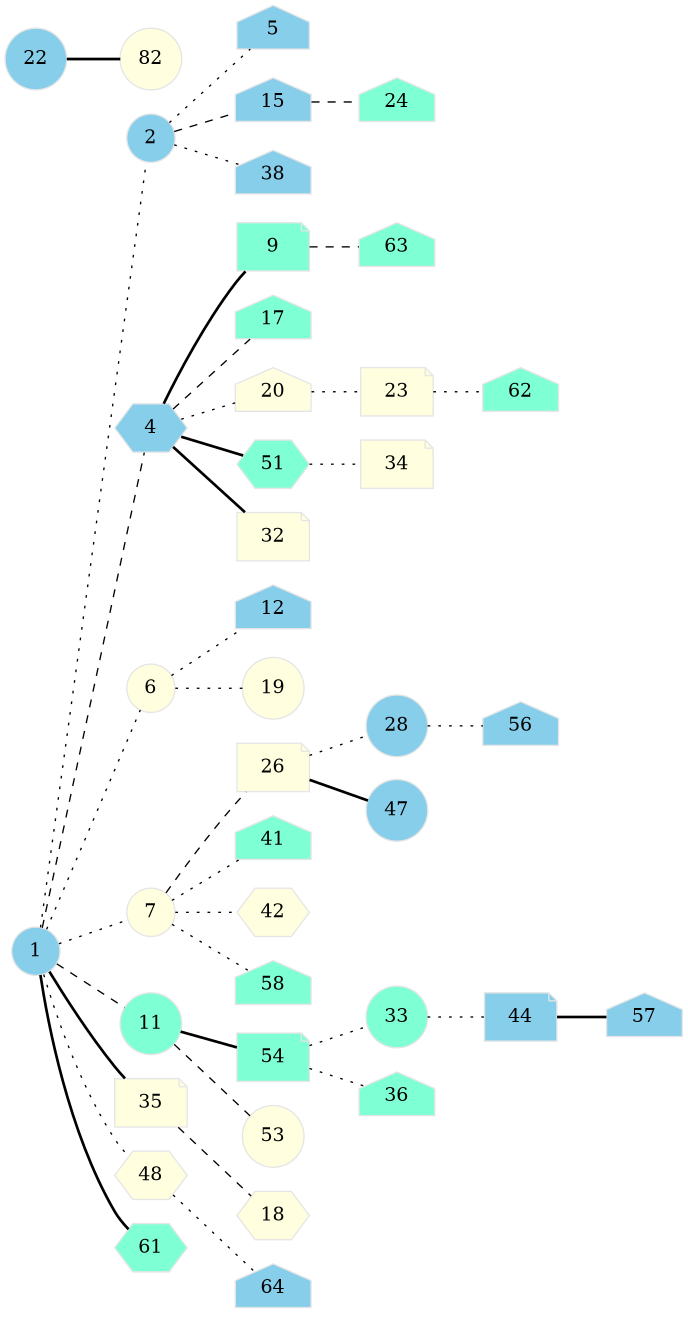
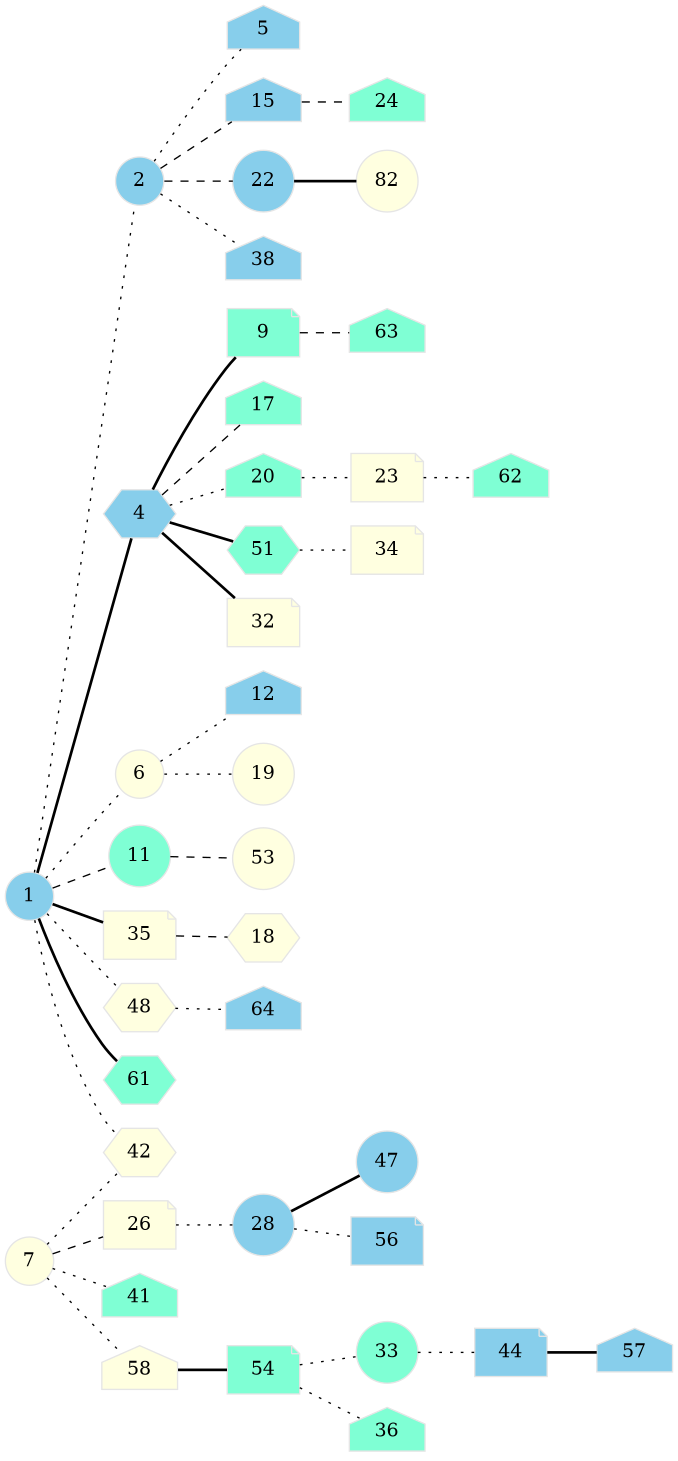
edge "2" -- "22": added
node "20": fillcolor lightyellow -> aquamarine
edge "4" -- "1": style dashed -> bold
node "56": shape house -> note
edge "26" -- "47": now "28" -- "47"
edge "7" -- "1": now "42" -- "1"
node "58": fillcolor aquamarine -> lightyellow
edge "11" -- "54": now "58" -- "54"
